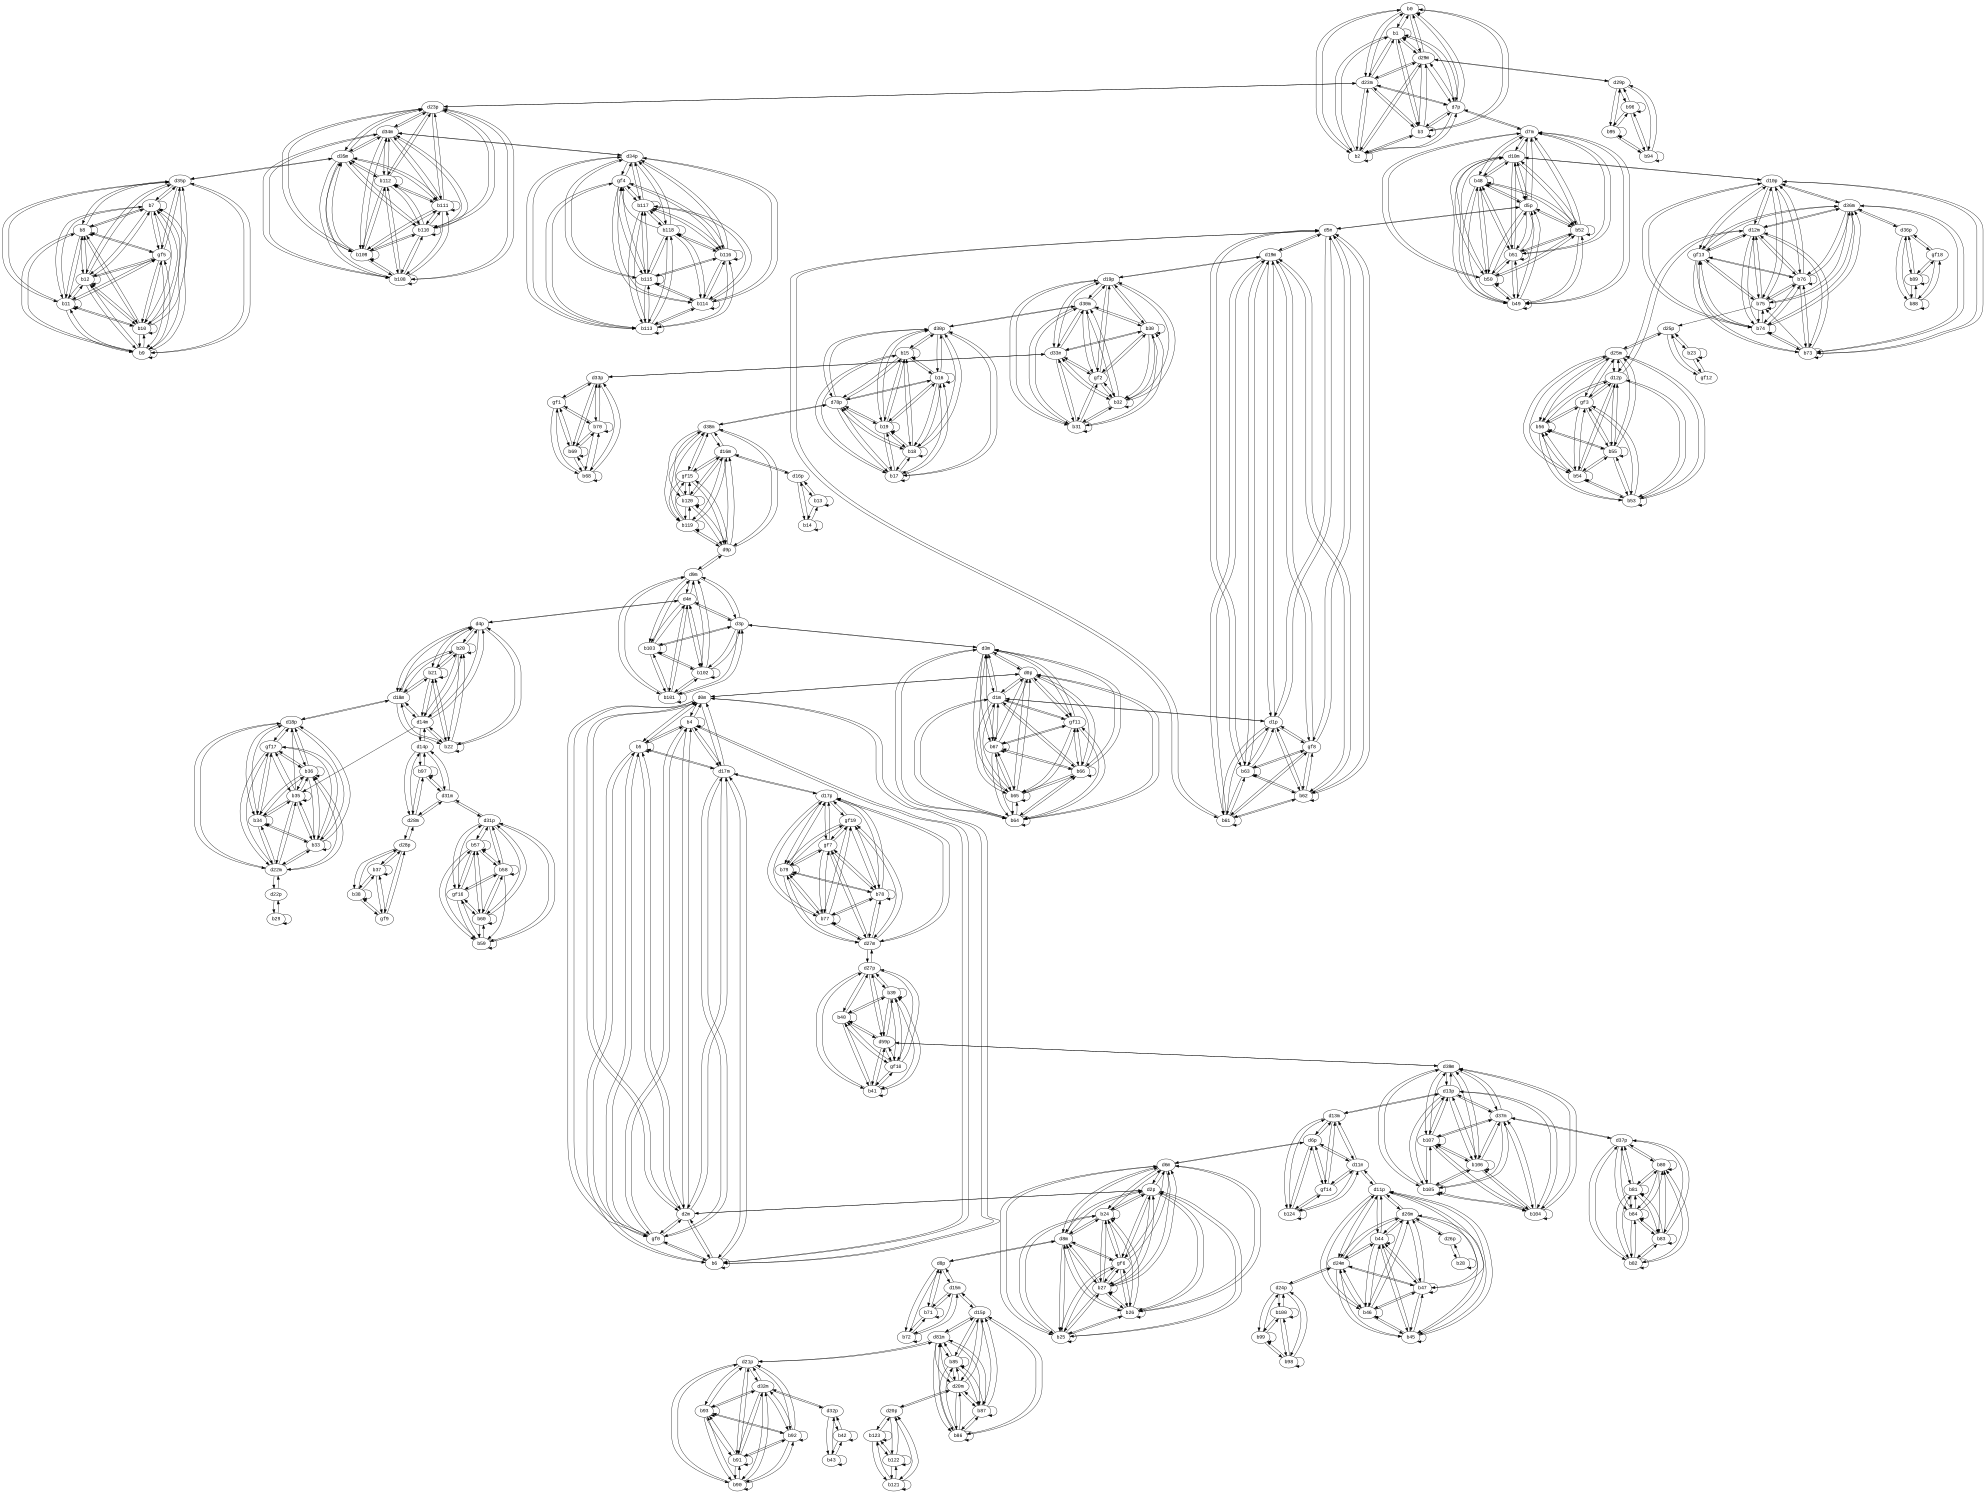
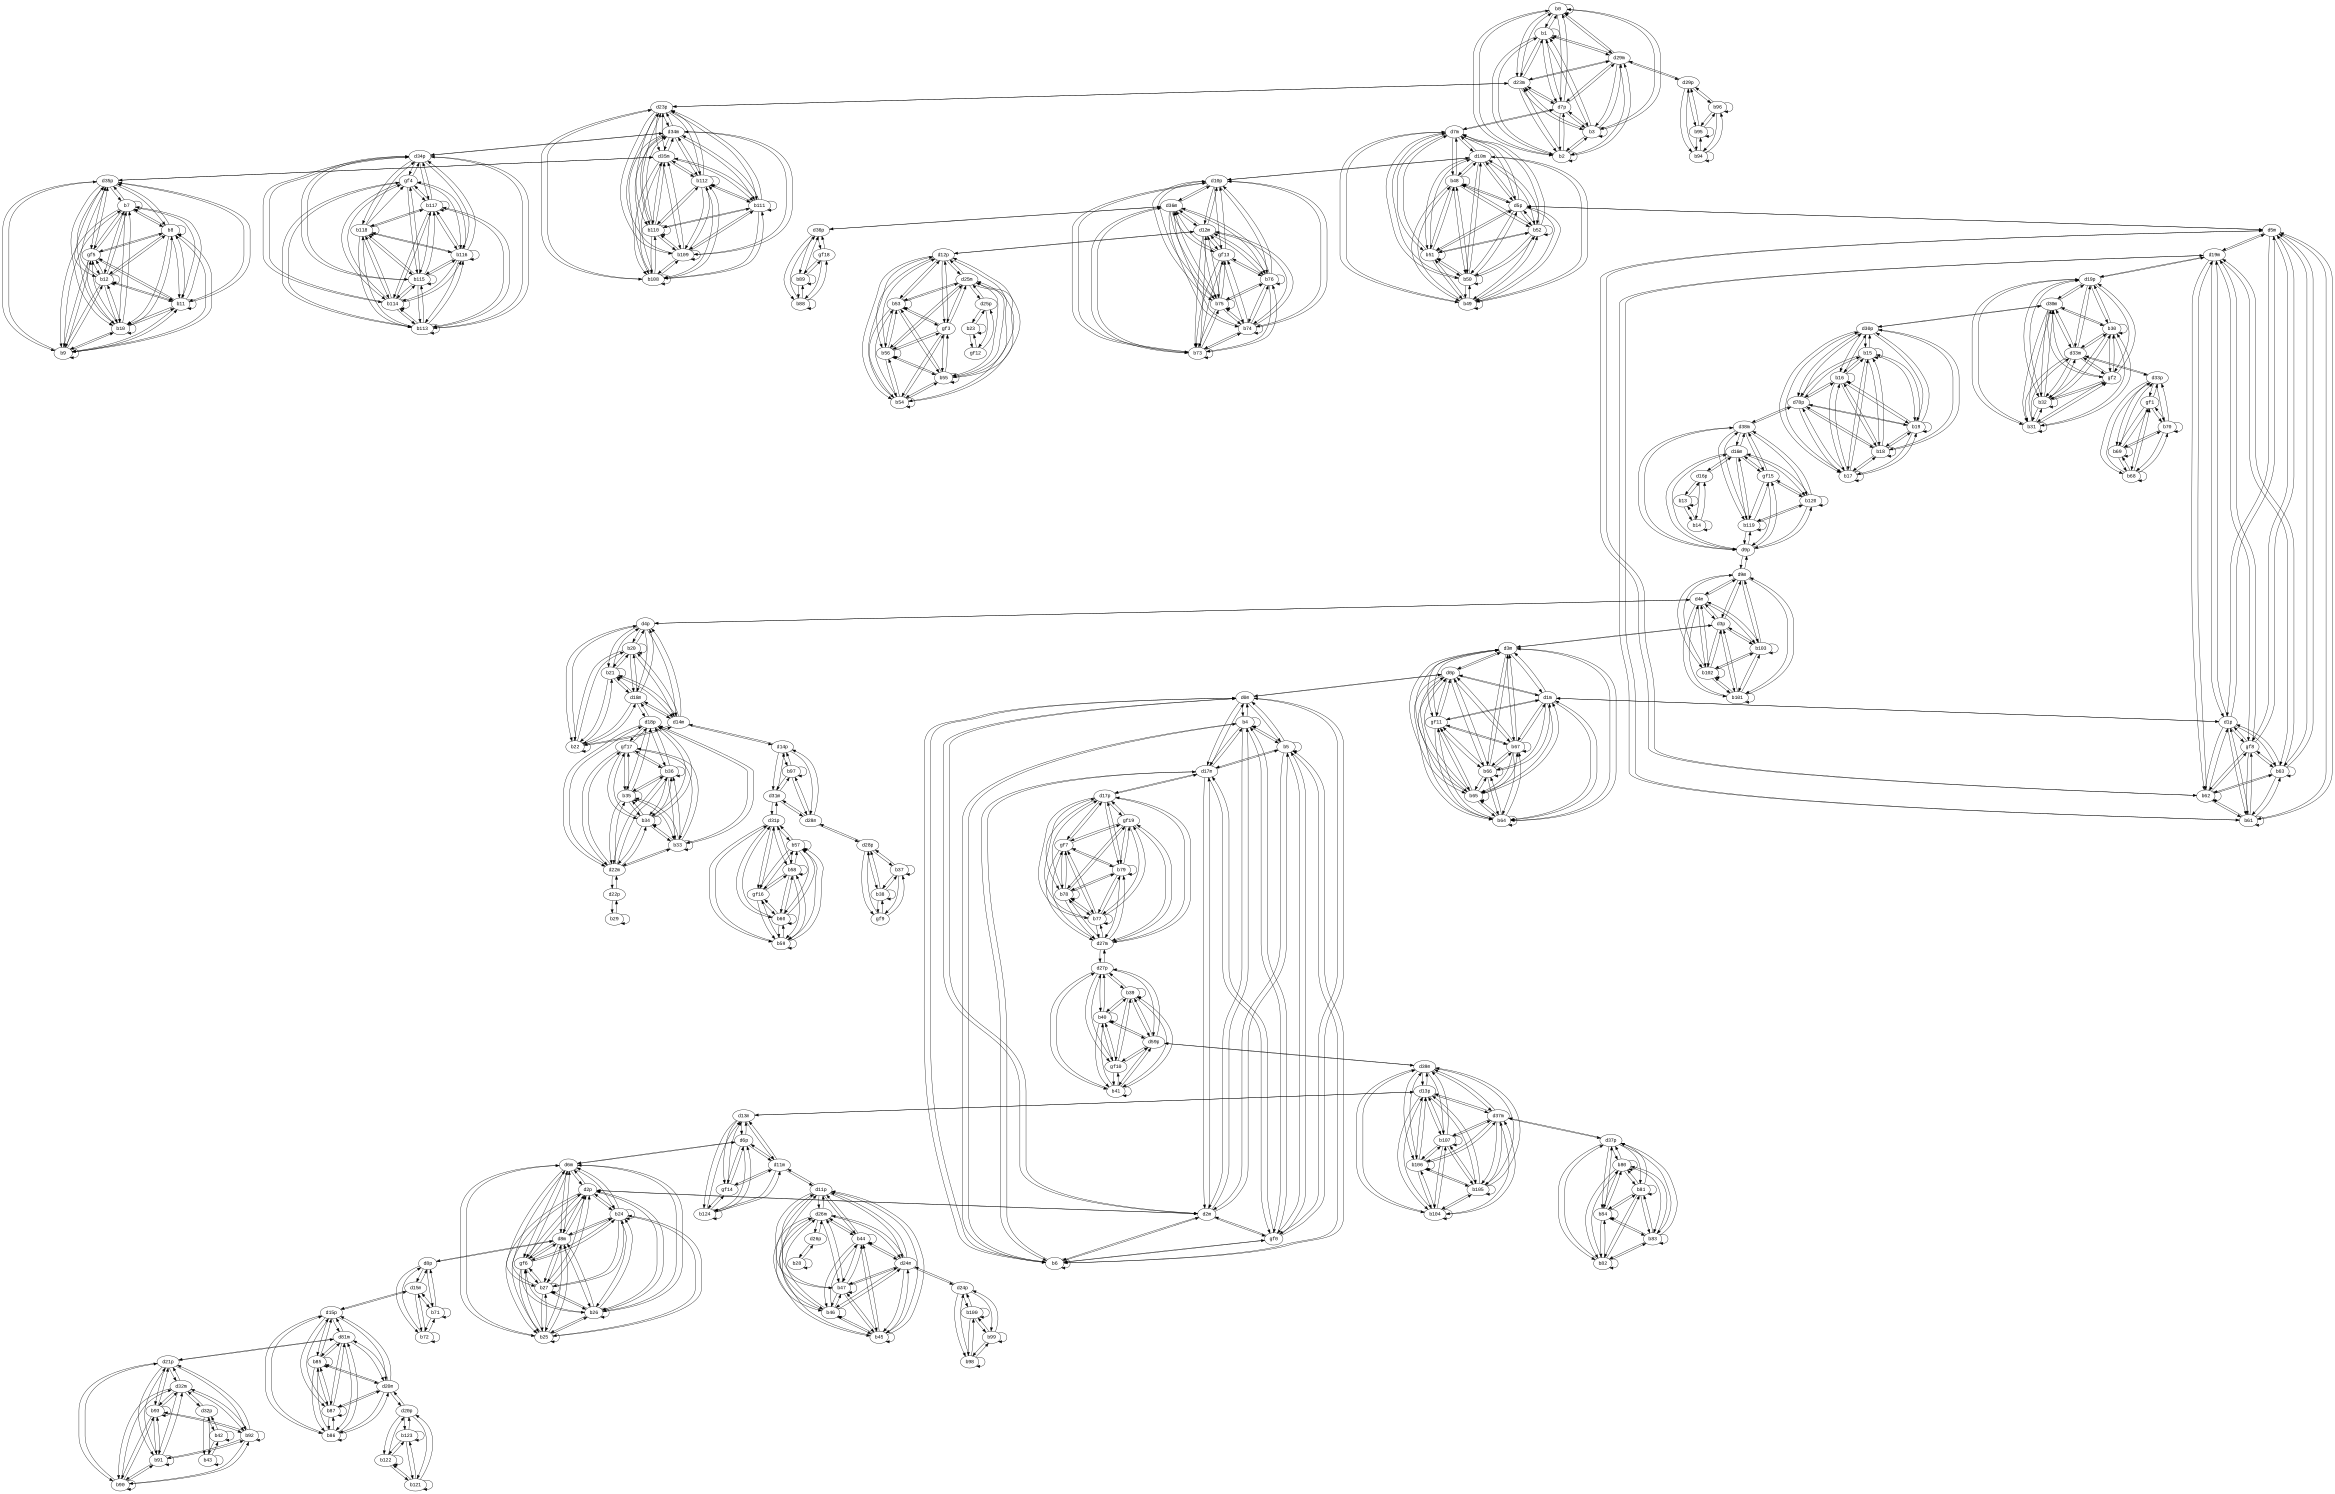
edge "b75" -> "d25p": now "b75" -> "b73"
edge "d14m" -> "b35": now "d18p" -> "b35"
edge "b59" -> "b58": added
